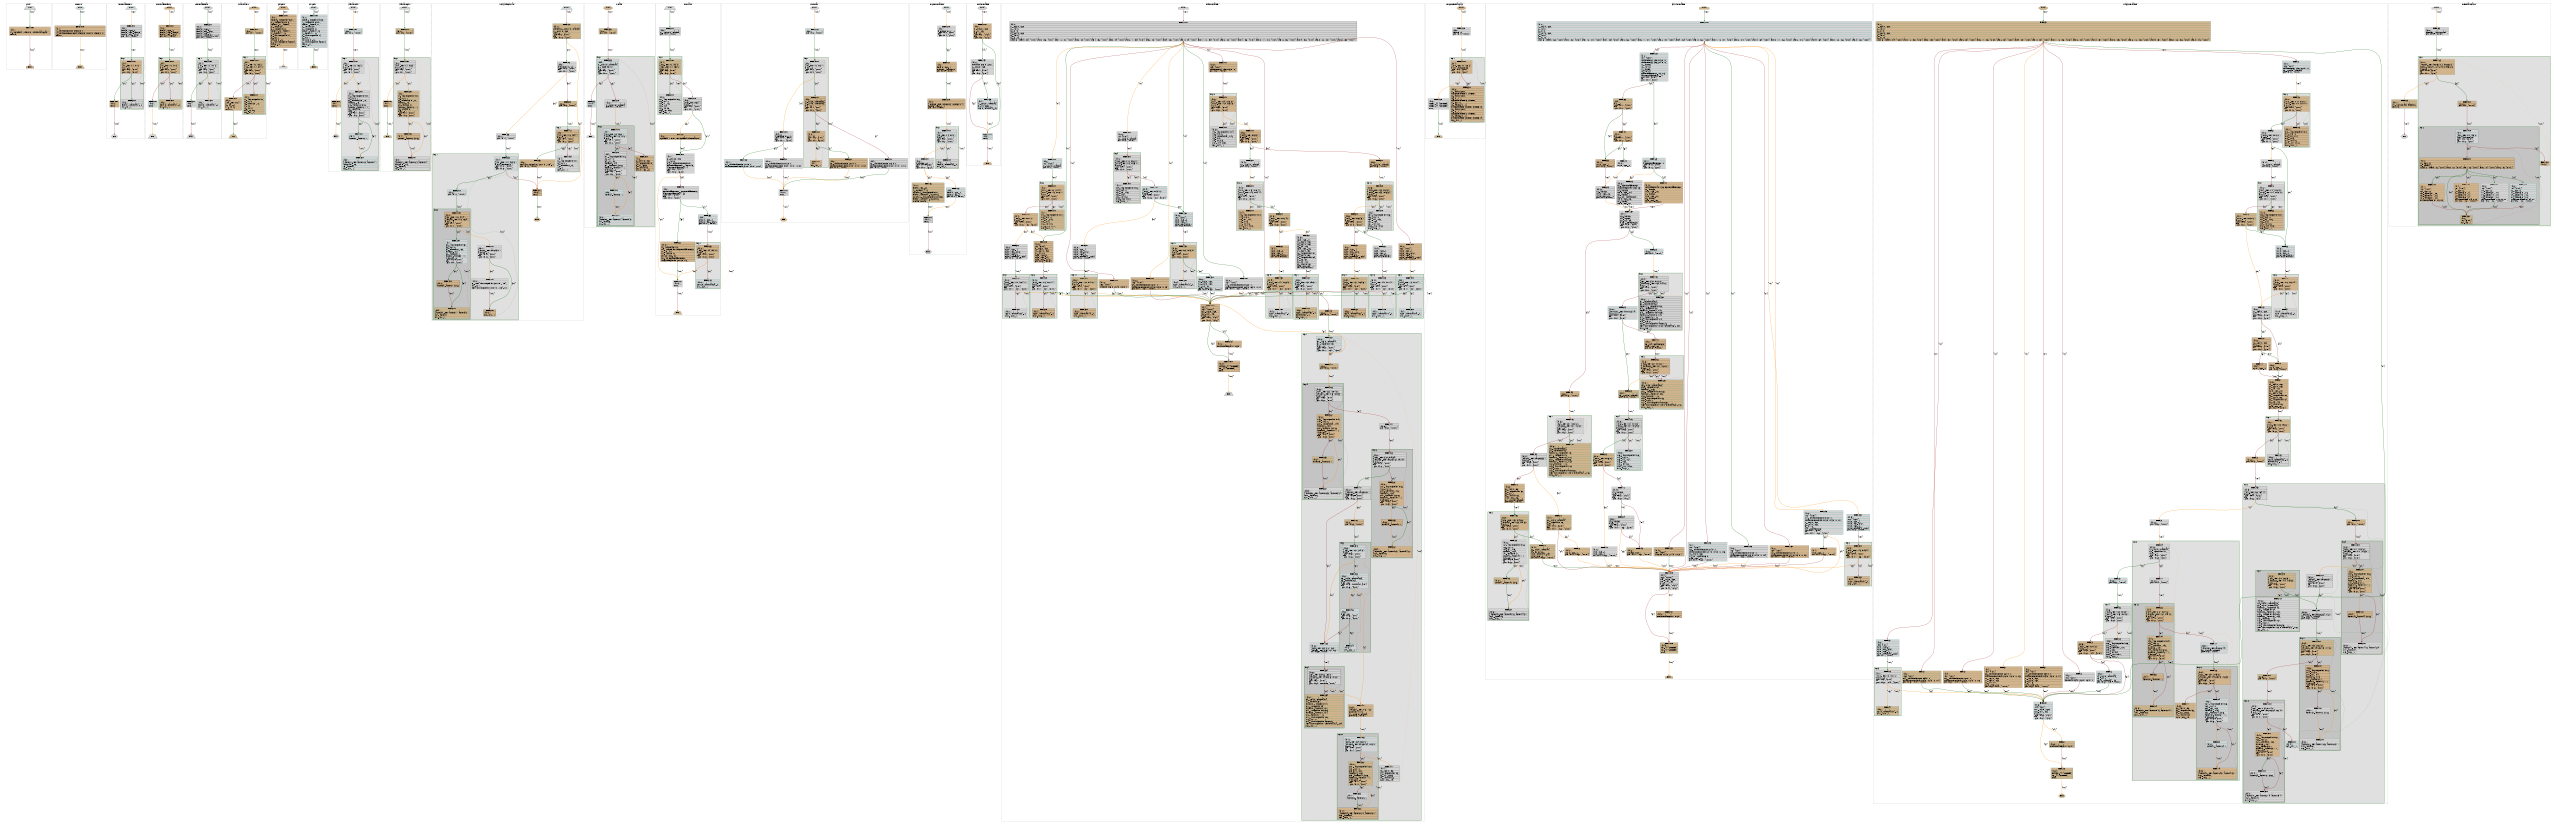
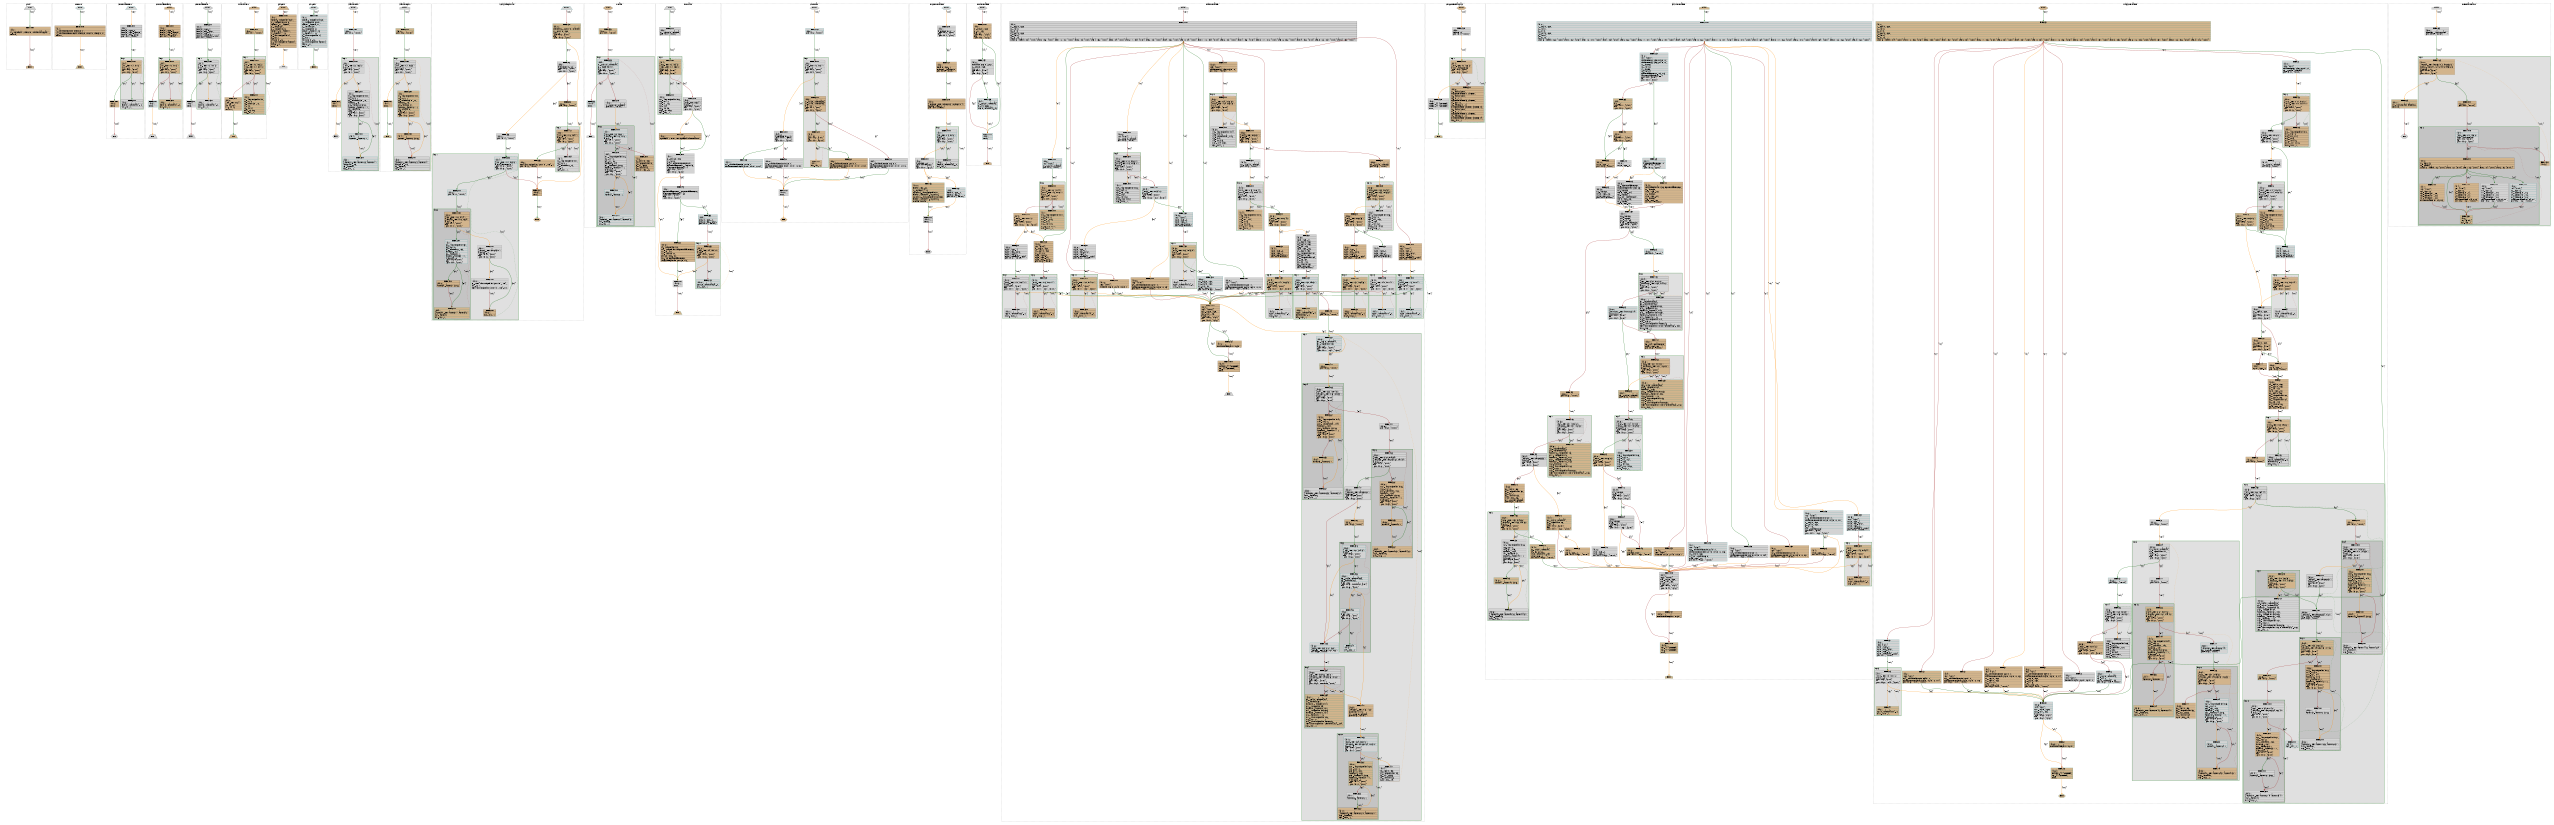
node "FREQ:3400": text "else" -> "myword"
